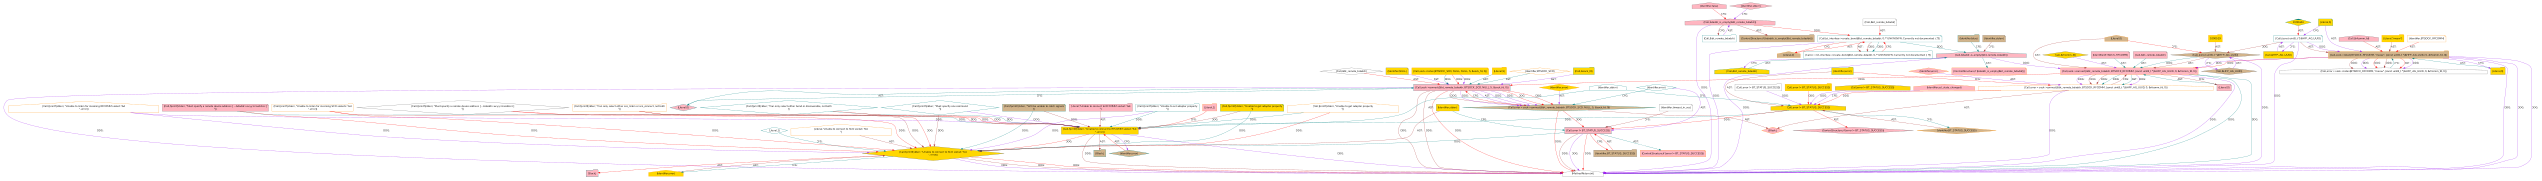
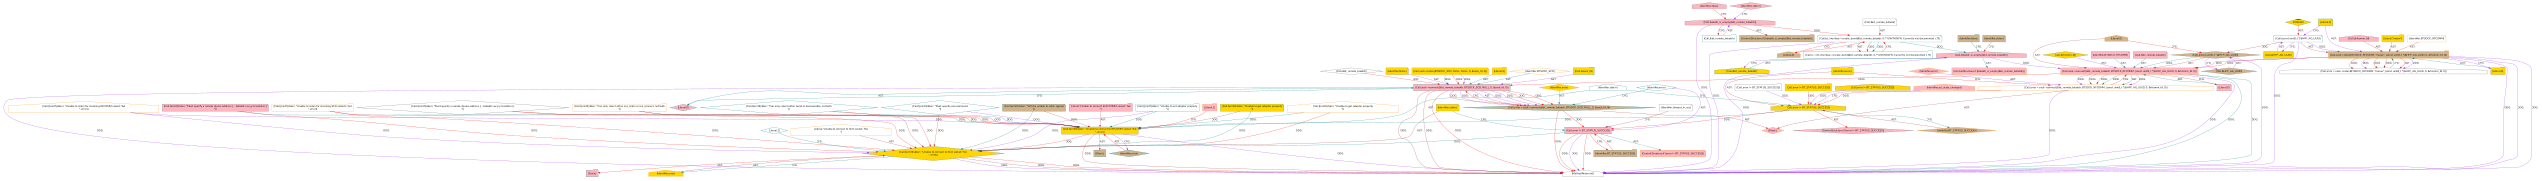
node "1000529": removed
